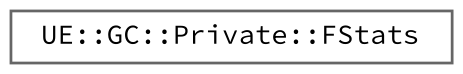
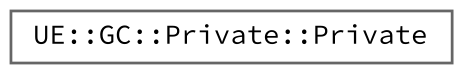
node "UE::GC::Private::FStats": label "UE::GC::Private::FStats" -> "UE::GC::Private::Private"
